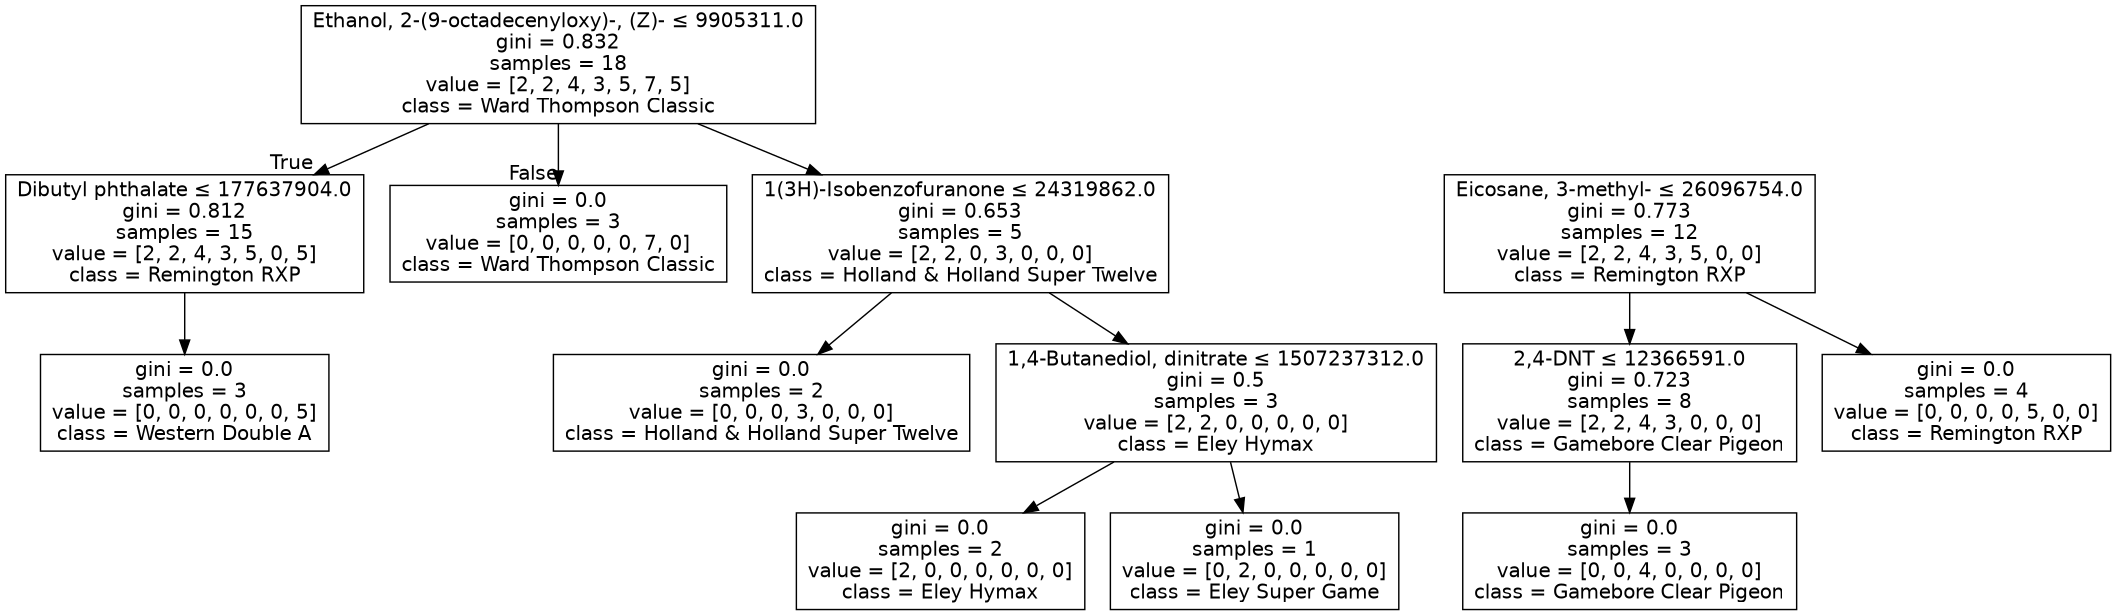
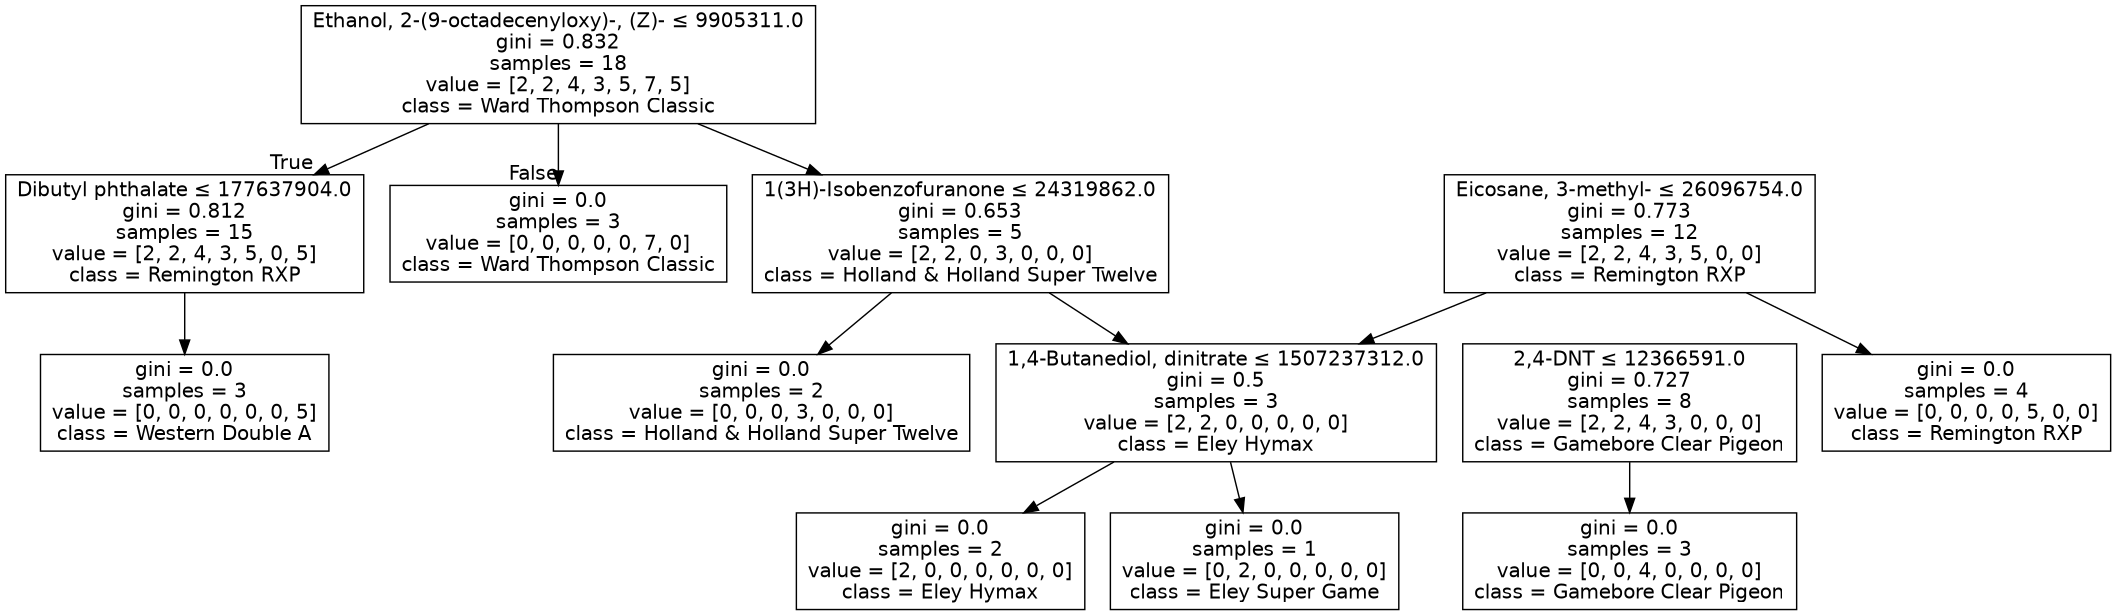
edge "Eicosane, 3-methyl- ≤ 26096754.0" -> "2,4-DNT ≤ 12366591.0": now "Eicosane, 3-methyl- ≤ 26096754.0" -> "1,4-Butanediol, dinitrate ≤ 1507237312.0"
node "2,4-DNT ≤ 12366591.0": text "gini = 0.723" -> "gini = 0.727"
